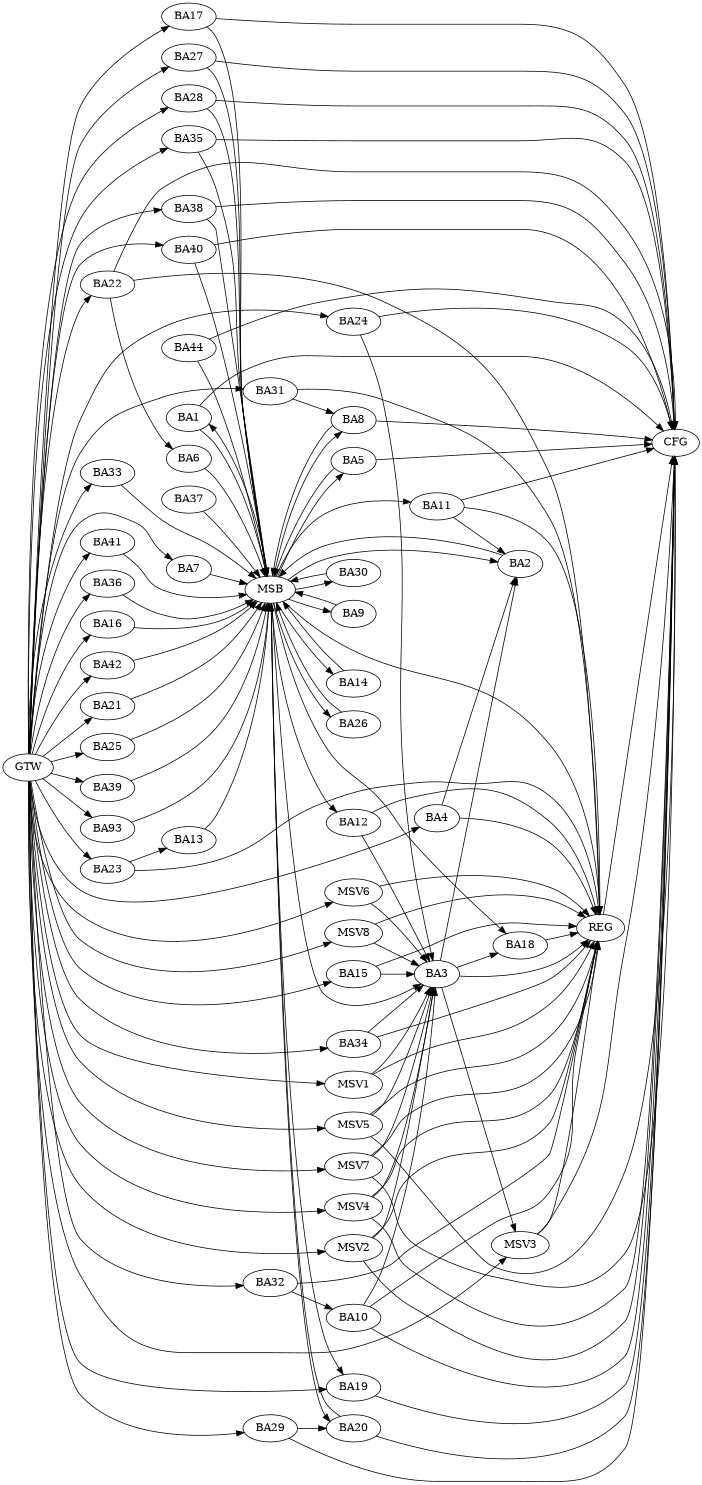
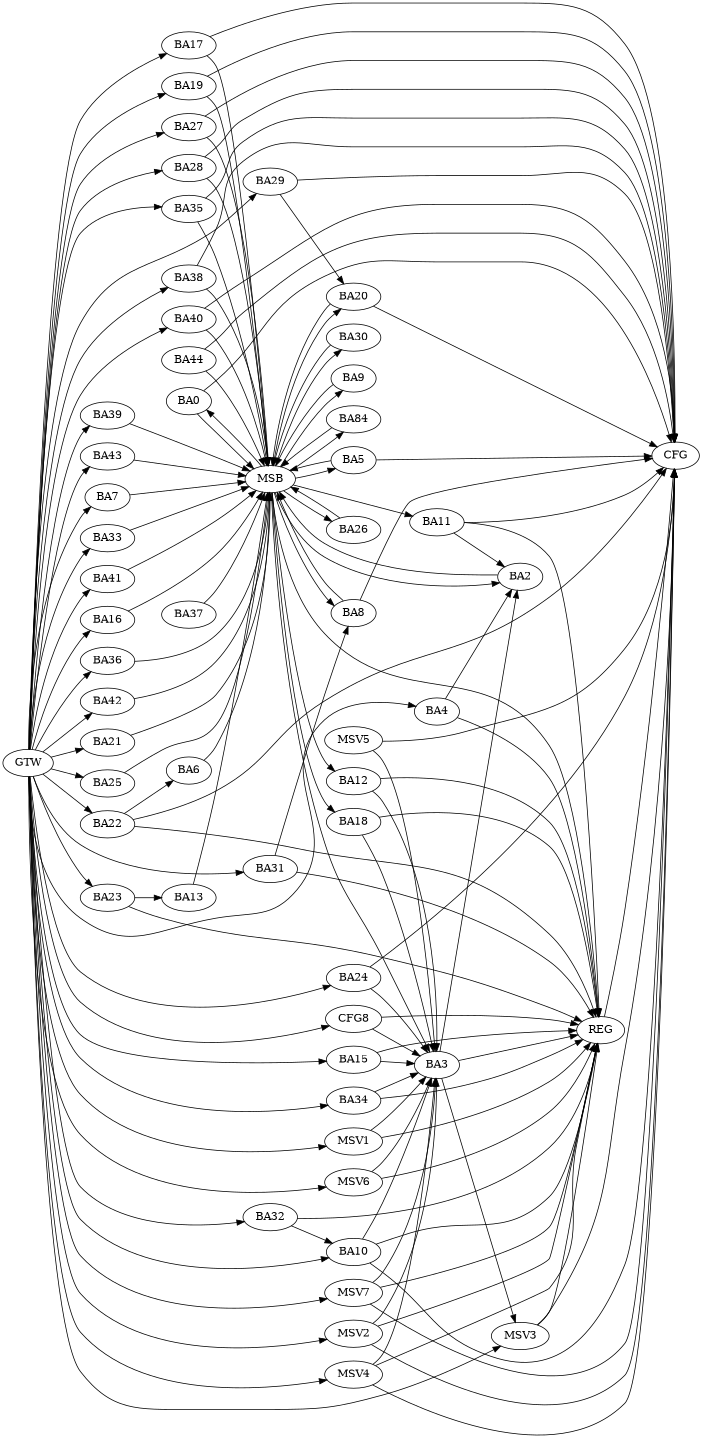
node "BA1": label "BA1" -> "BA0"
node "BA14": label "BA14" -> "BA84"
node "BA93": label "BA93" -> "BA43"
node "MSV8": label "MSV8" -> "CFG8"
edge "BA3" -> "BA18": reversed
edge "GTW" -> "MSV5": now "GTW" -> "BA10"
edge "MSV5" -> "REG": removed
edge "MSB" -> "BA19": reversed
